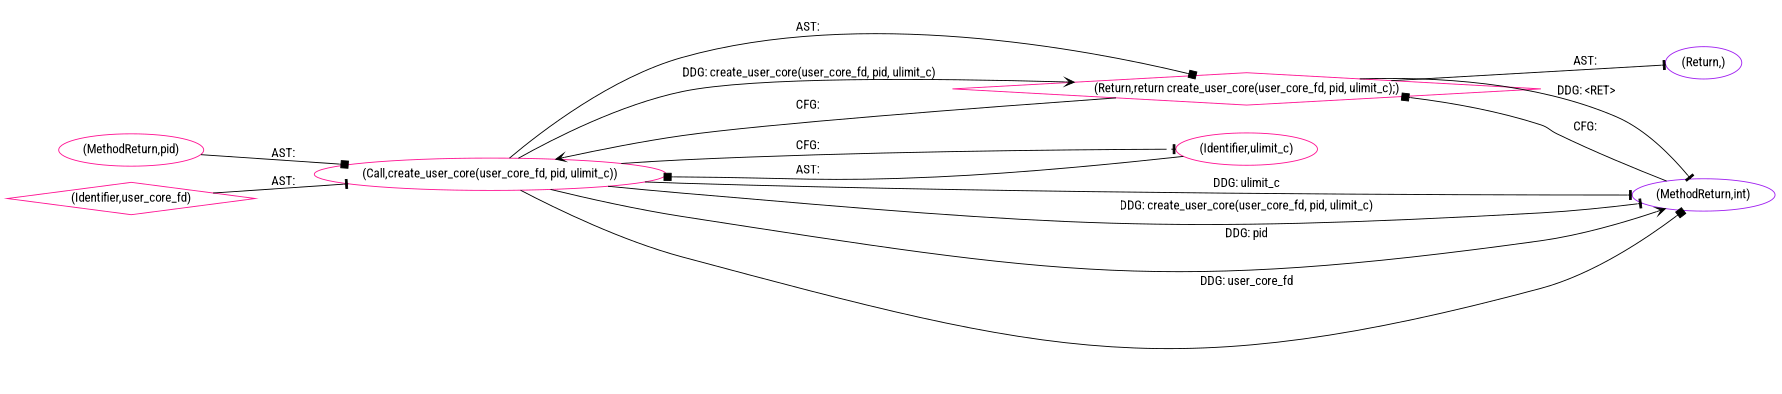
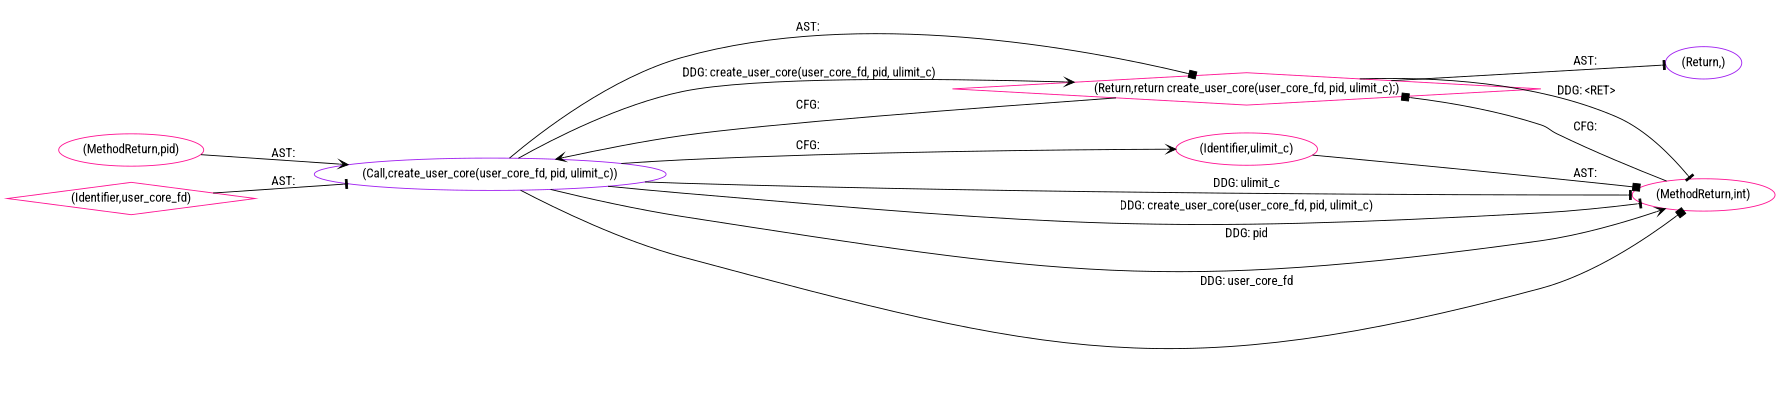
edge "(Call,create_user_core(user_core_fd, pid, ulimit_c))" -> "(Identifier,ulimit_c)": arrowhead tee -> vee
edge "(MethodReturn,pid)" -> "(Call,create_user_core(user_core_fd, pid, ulimit_c))": arrowhead box -> vee
node "(Call,create_user_core(user_core_fd, pid, ulimit_c))": color deeppink -> purple
edge "(Identifier,ulimit_c)" -> "(Call,create_user_core(user_core_fd, pid, ulimit_c))": now "(Identifier,ulimit_c)" -> "(MethodReturn,int)"
node "(MethodReturn,int)": color purple -> deeppink
